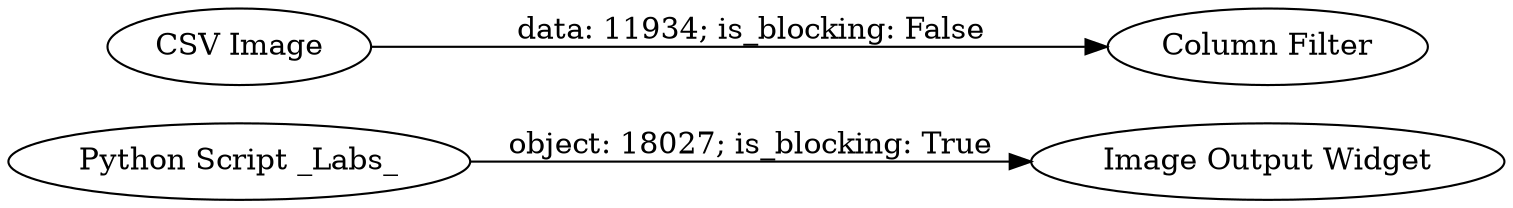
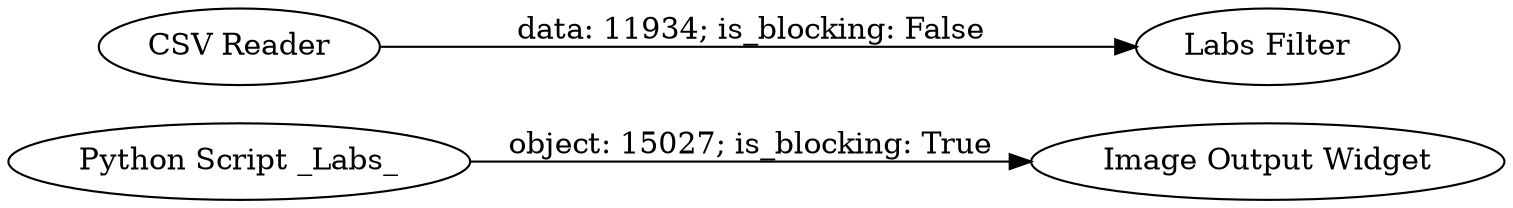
node "CSV Image": label "CSV Image" -> "CSV Reader"
node "Column Filter": label "Column Filter" -> "Labs Filter"
edge "Python Script _Labs_" -> "Image Output Widget": label "object: 18027; is_blocking: True" -> "object: 15027; is_blocking: True"
